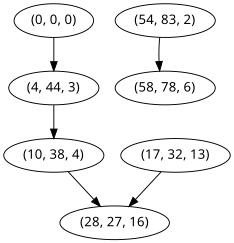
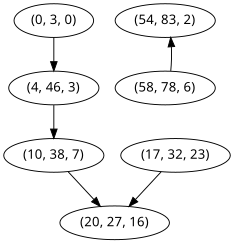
node "(0, 0, 0)": label "(0, 0, 0)" -> "(0, 3, 0)"
edge "(54, 83, 2)" -> "(58, 78, 6)": reversed
node "(4, 44, 3)": label "(4, 44, 3)" -> "(4, 46, 3)"
node "(10, 38, 4)": label "(10, 38, 4)" -> "(10, 38, 7)"
node "(17, 32, 13)": label "(17, 32, 13)" -> "(17, 32, 23)"
node "(28, 27, 16)": label "(28, 27, 16)" -> "(20, 27, 16)"
